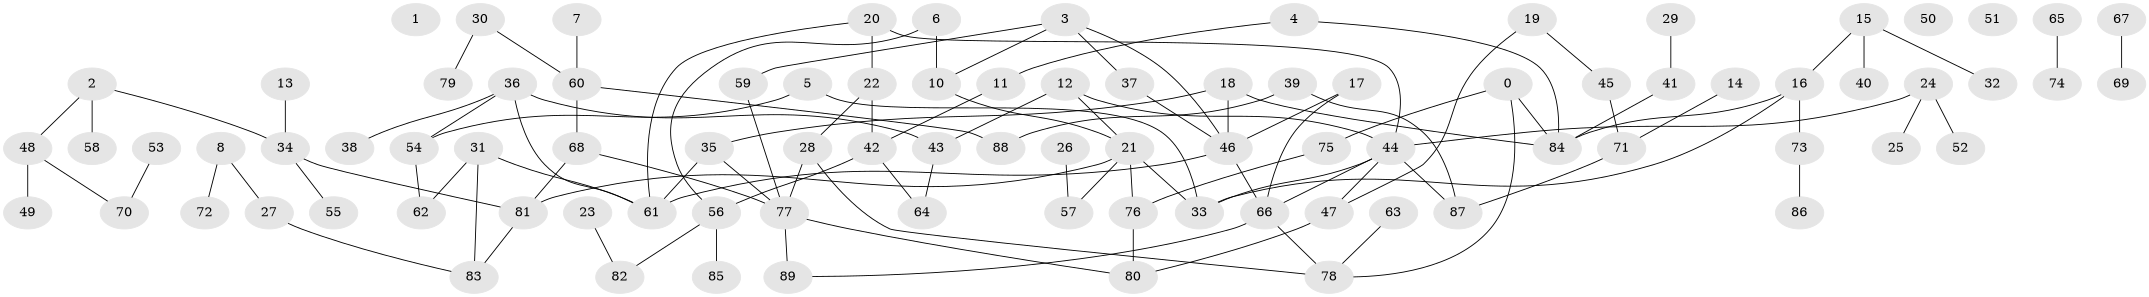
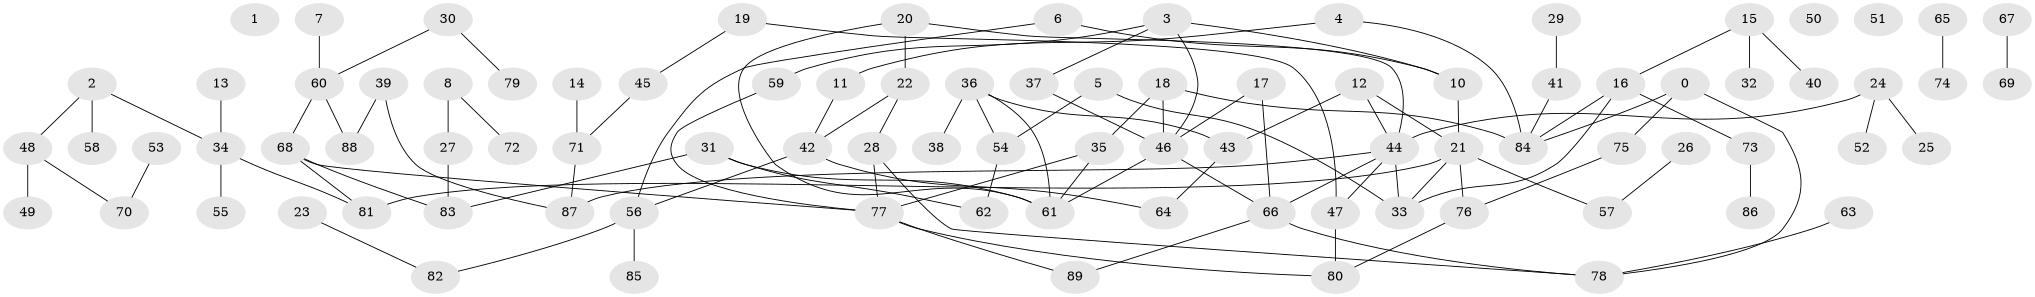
edge "81" -- "83": now "68" -- "83"
